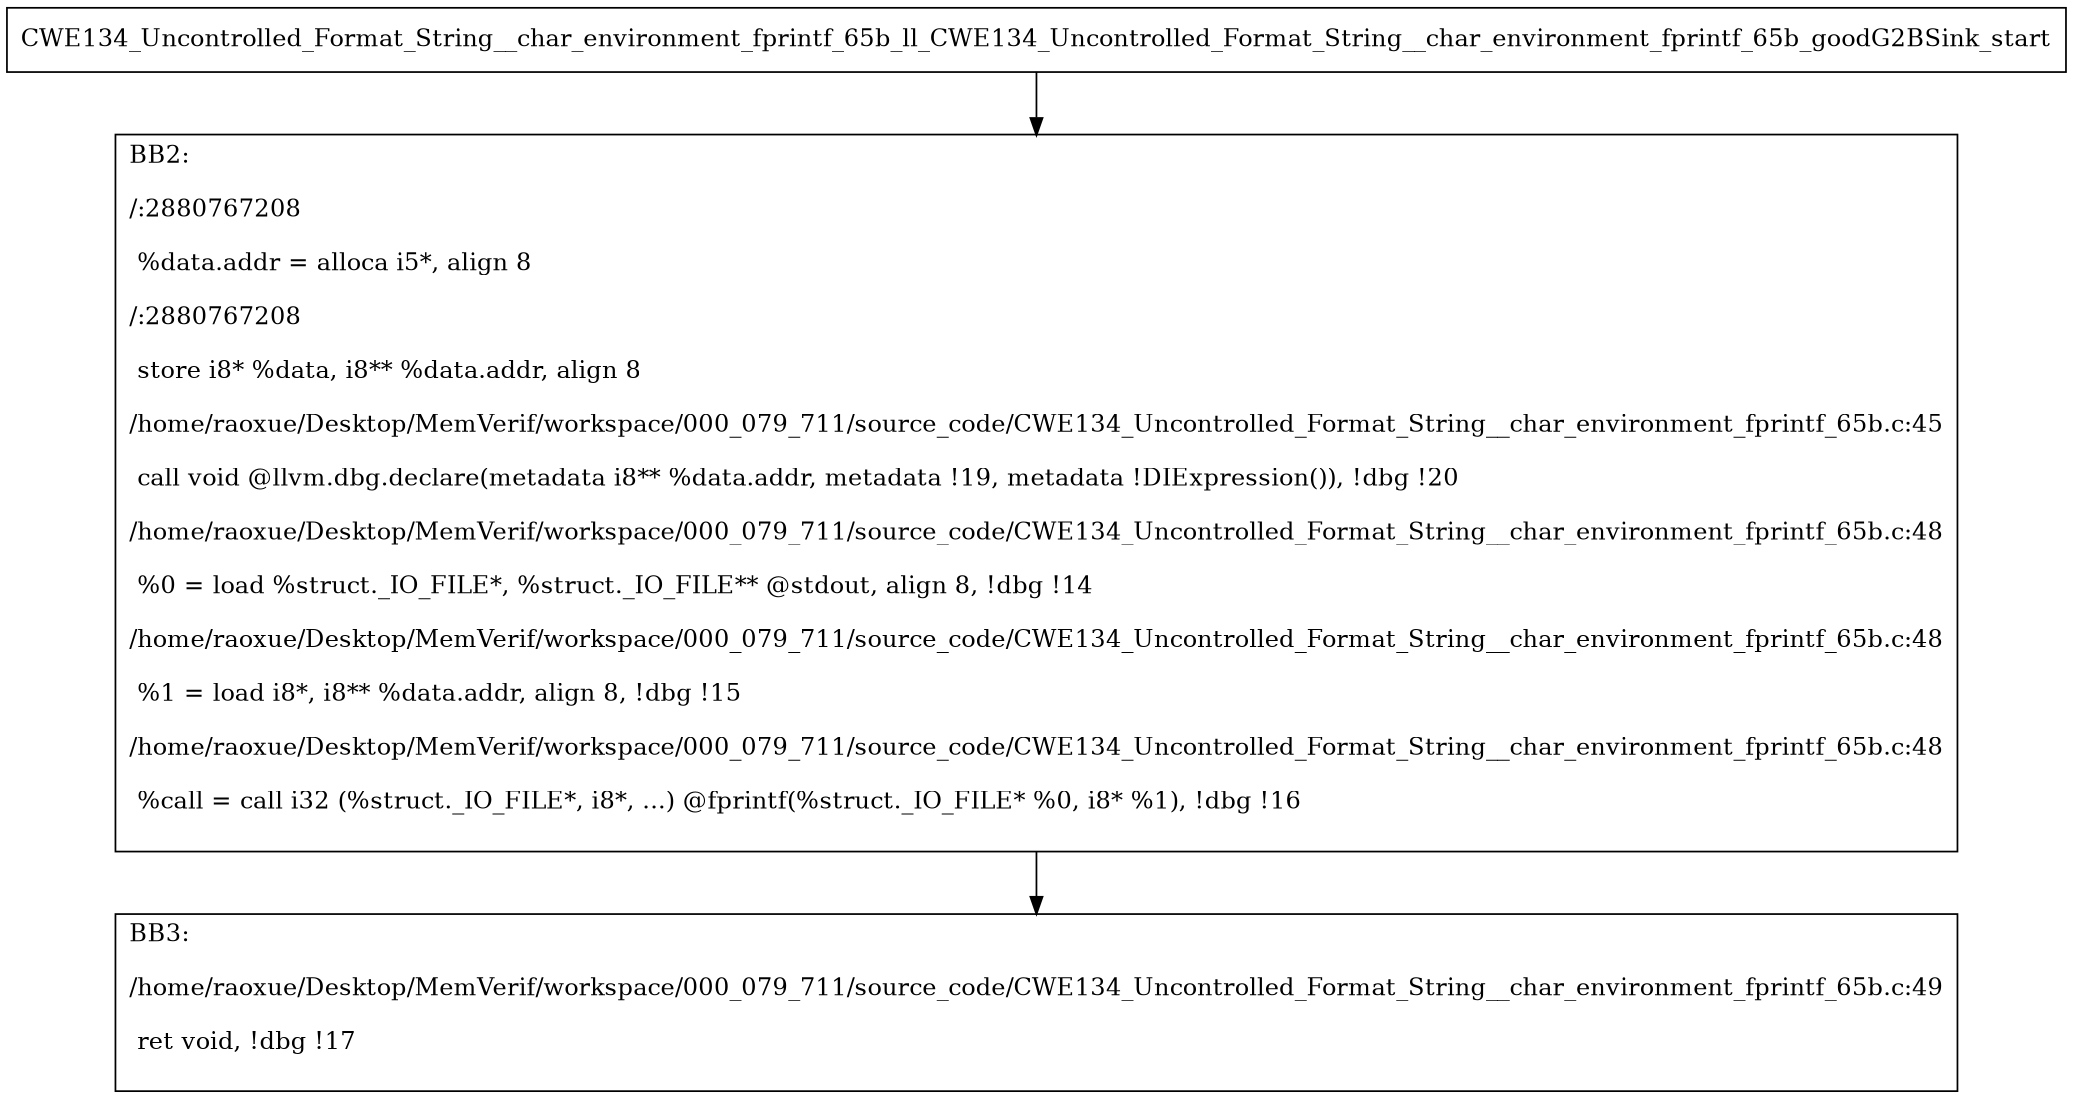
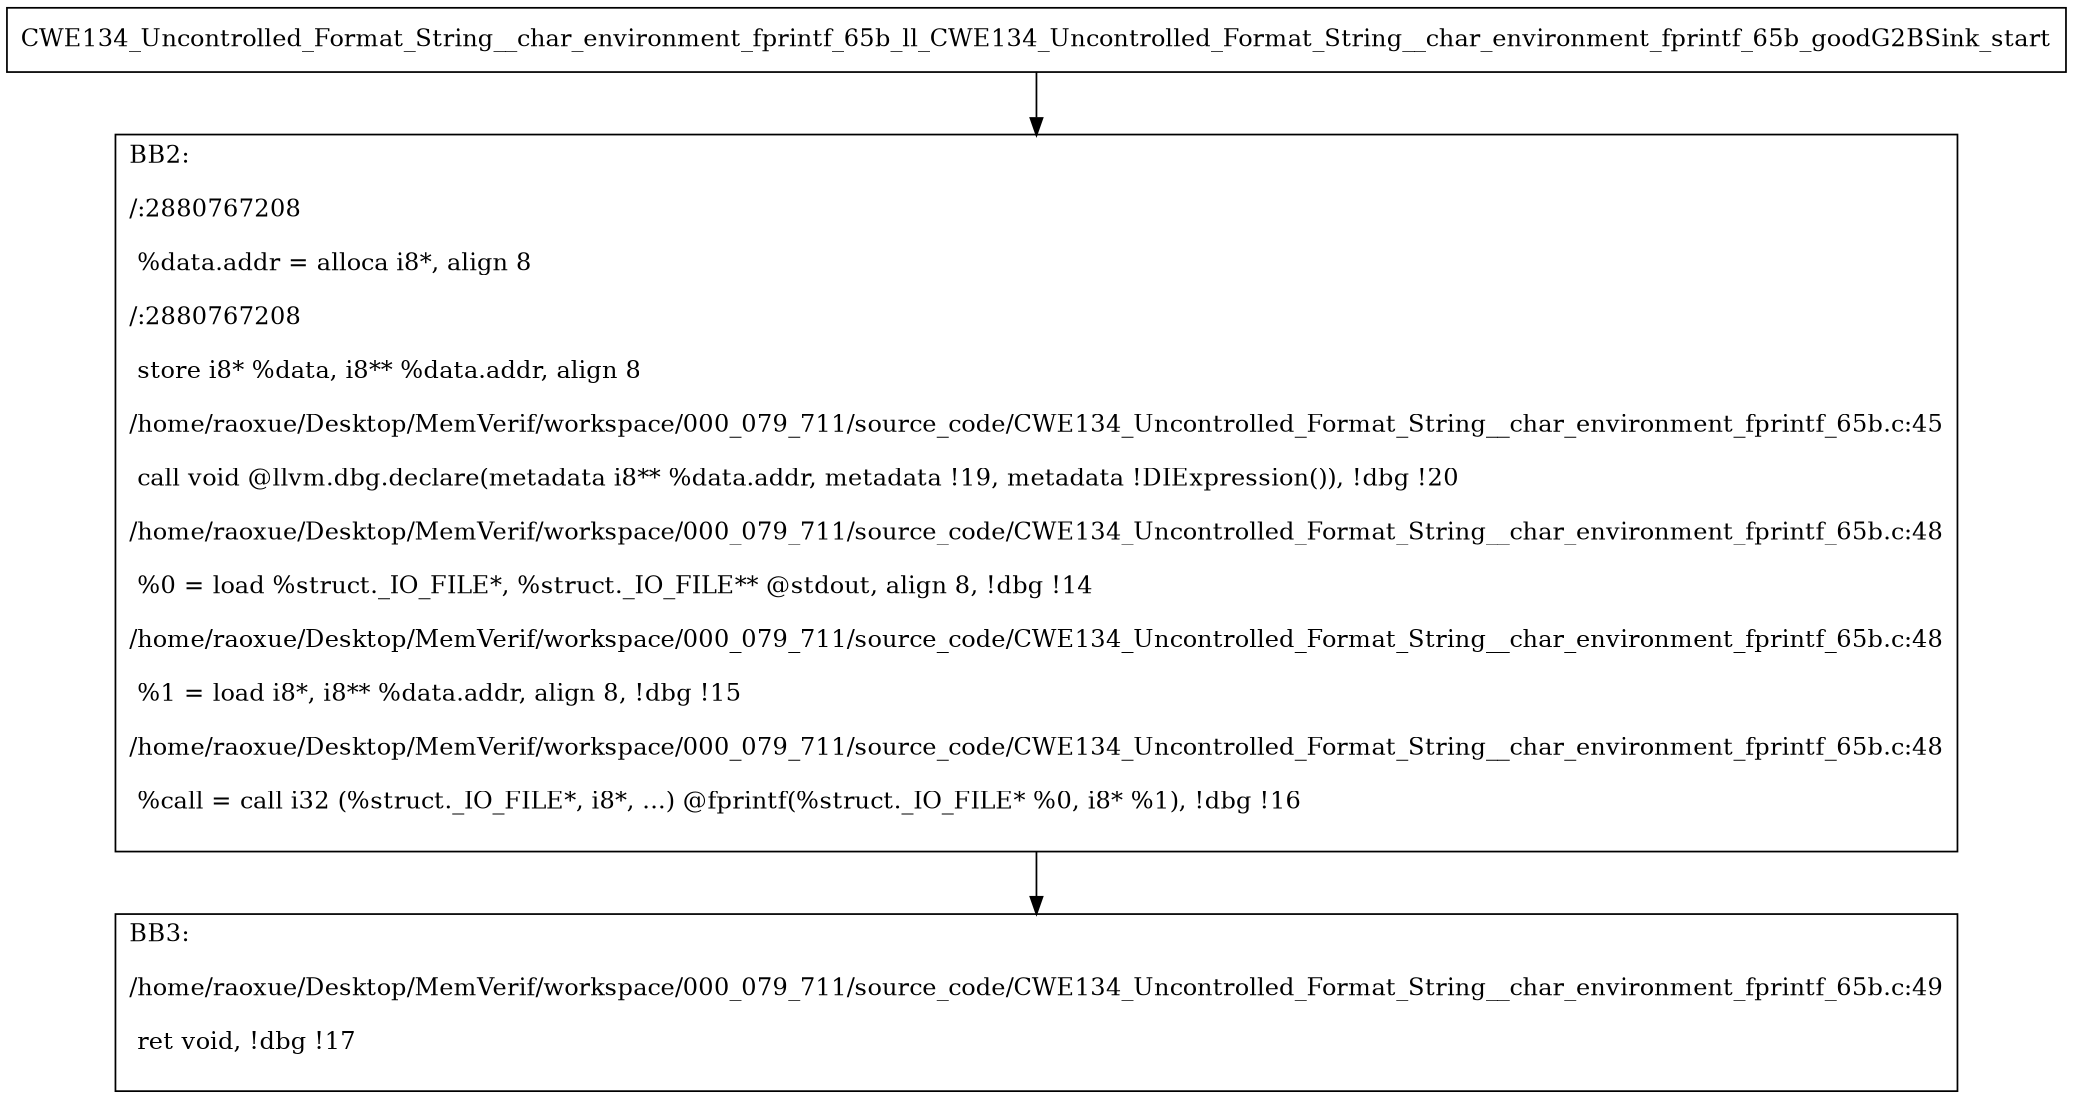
node "BB2:": text "%data.addr = alloca i5*, align 8" -> "%data.addr = alloca i8*, align 8"
